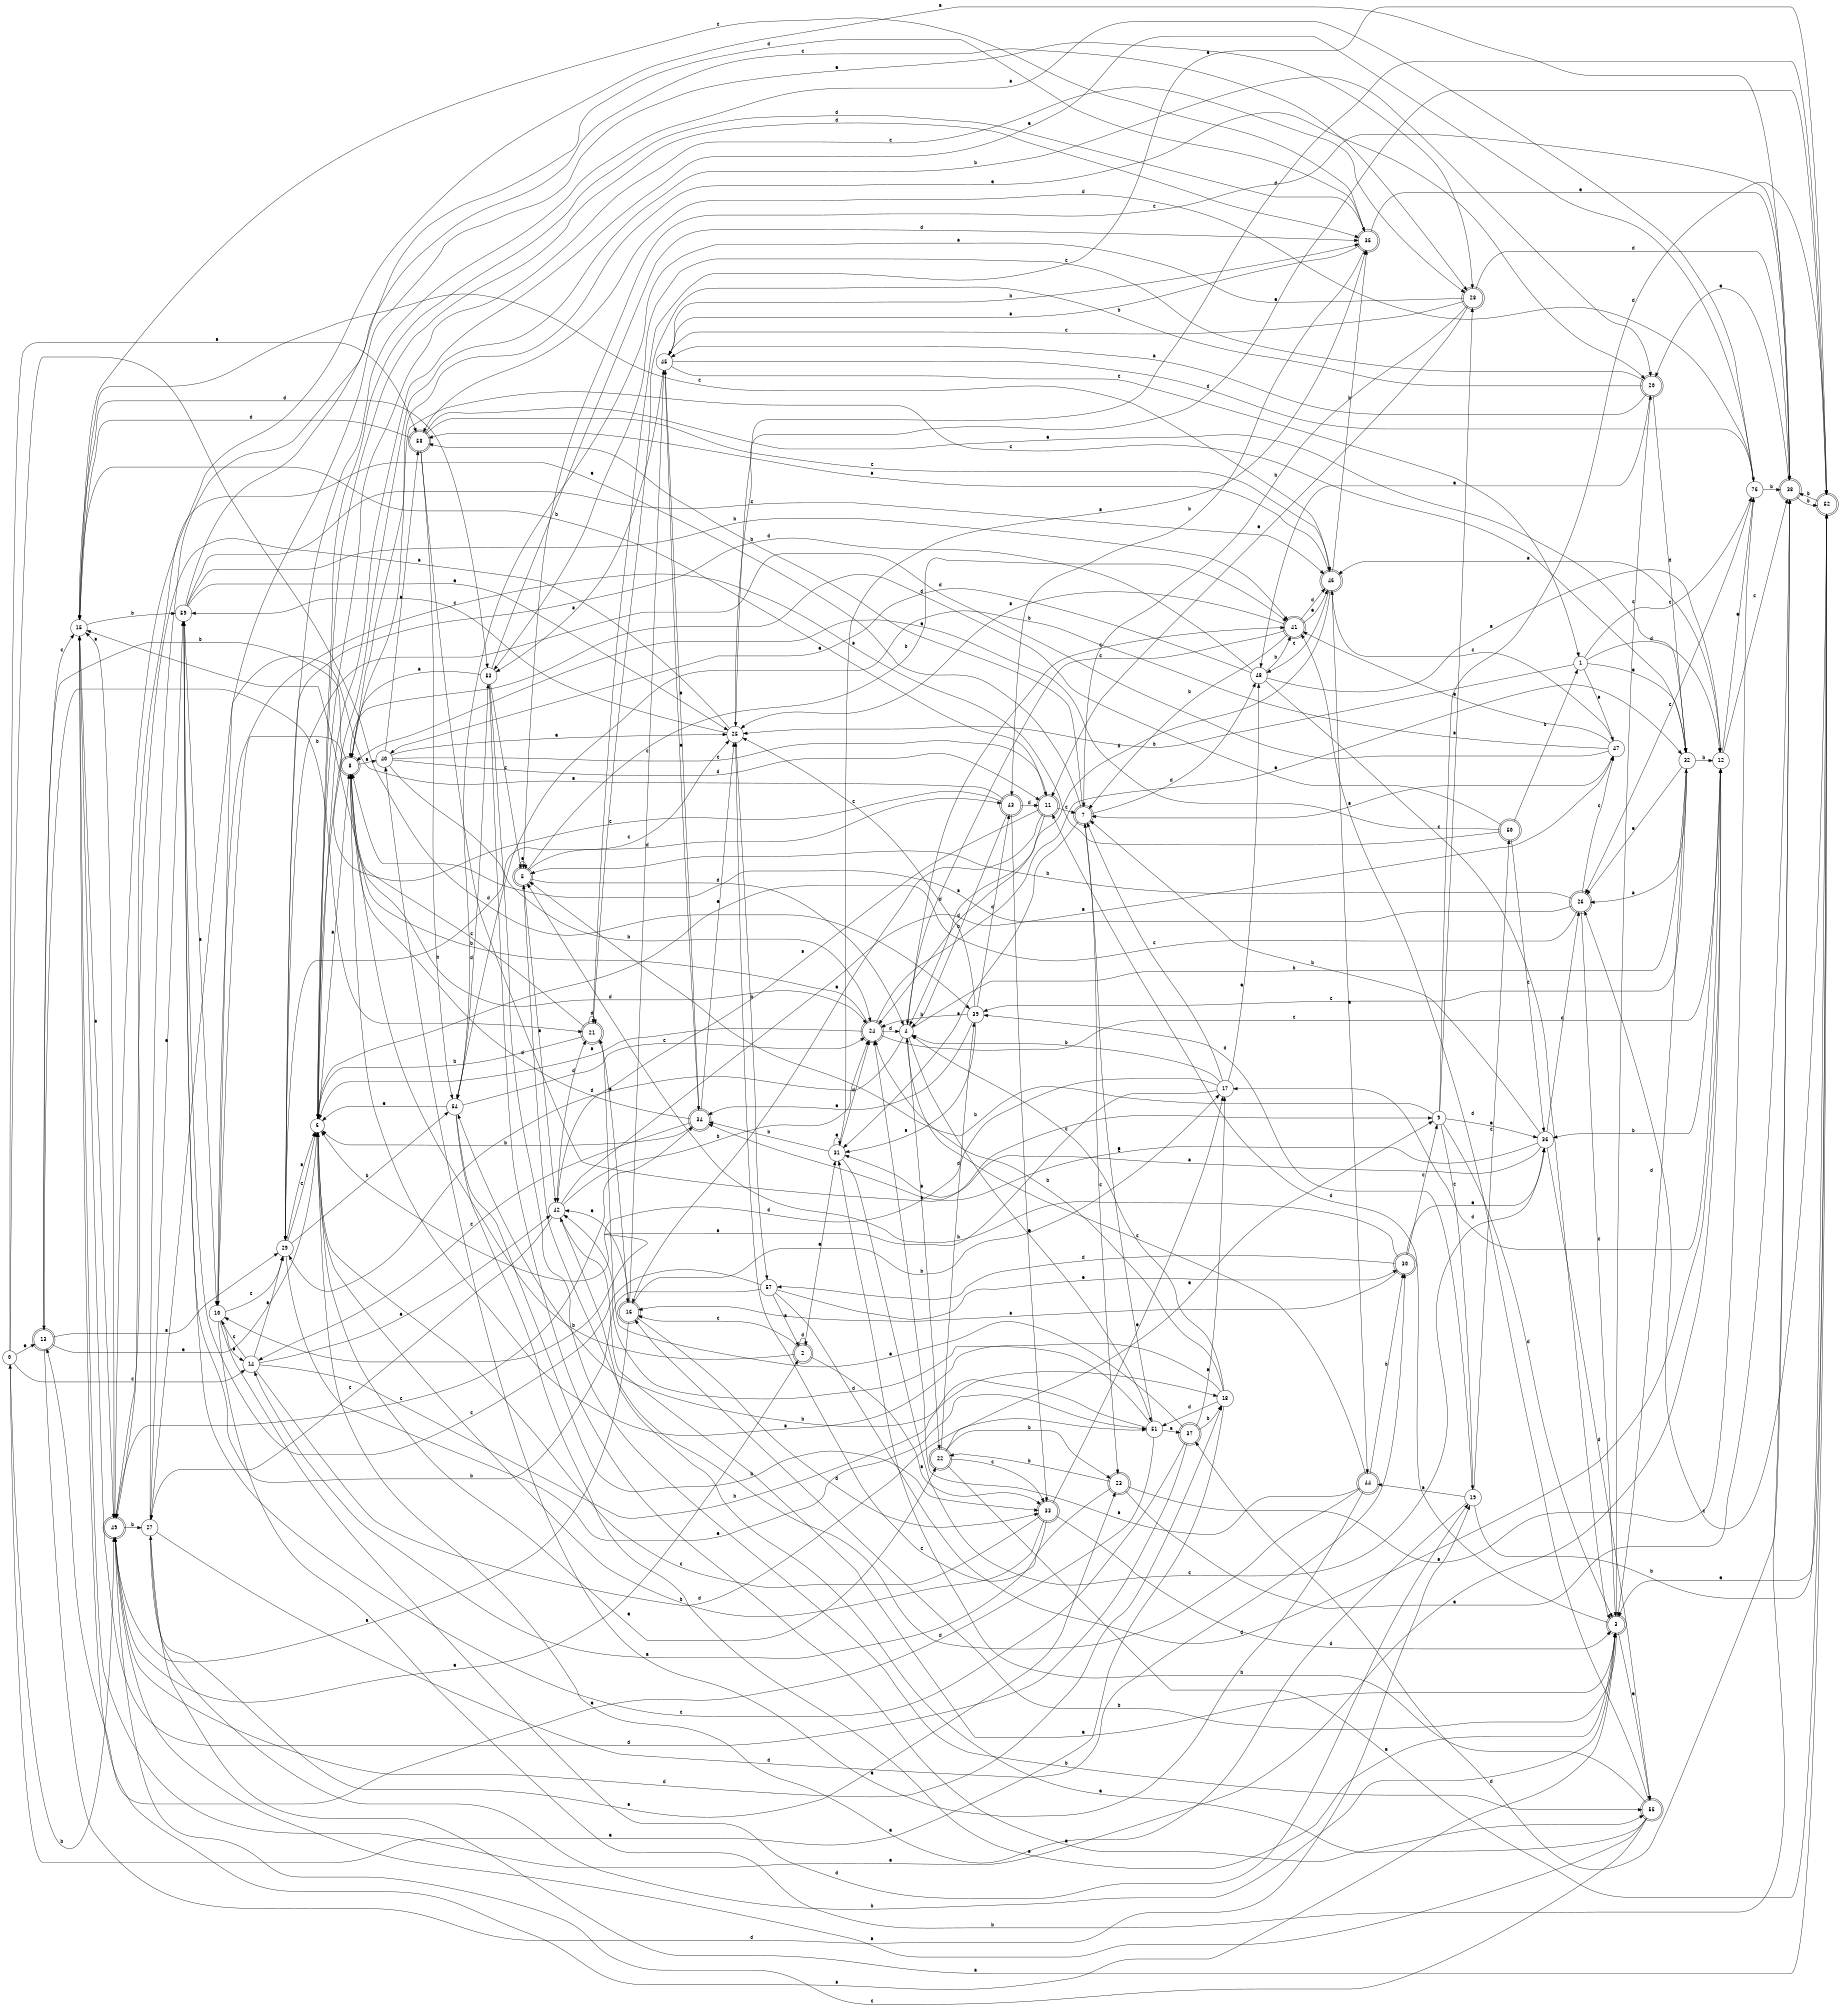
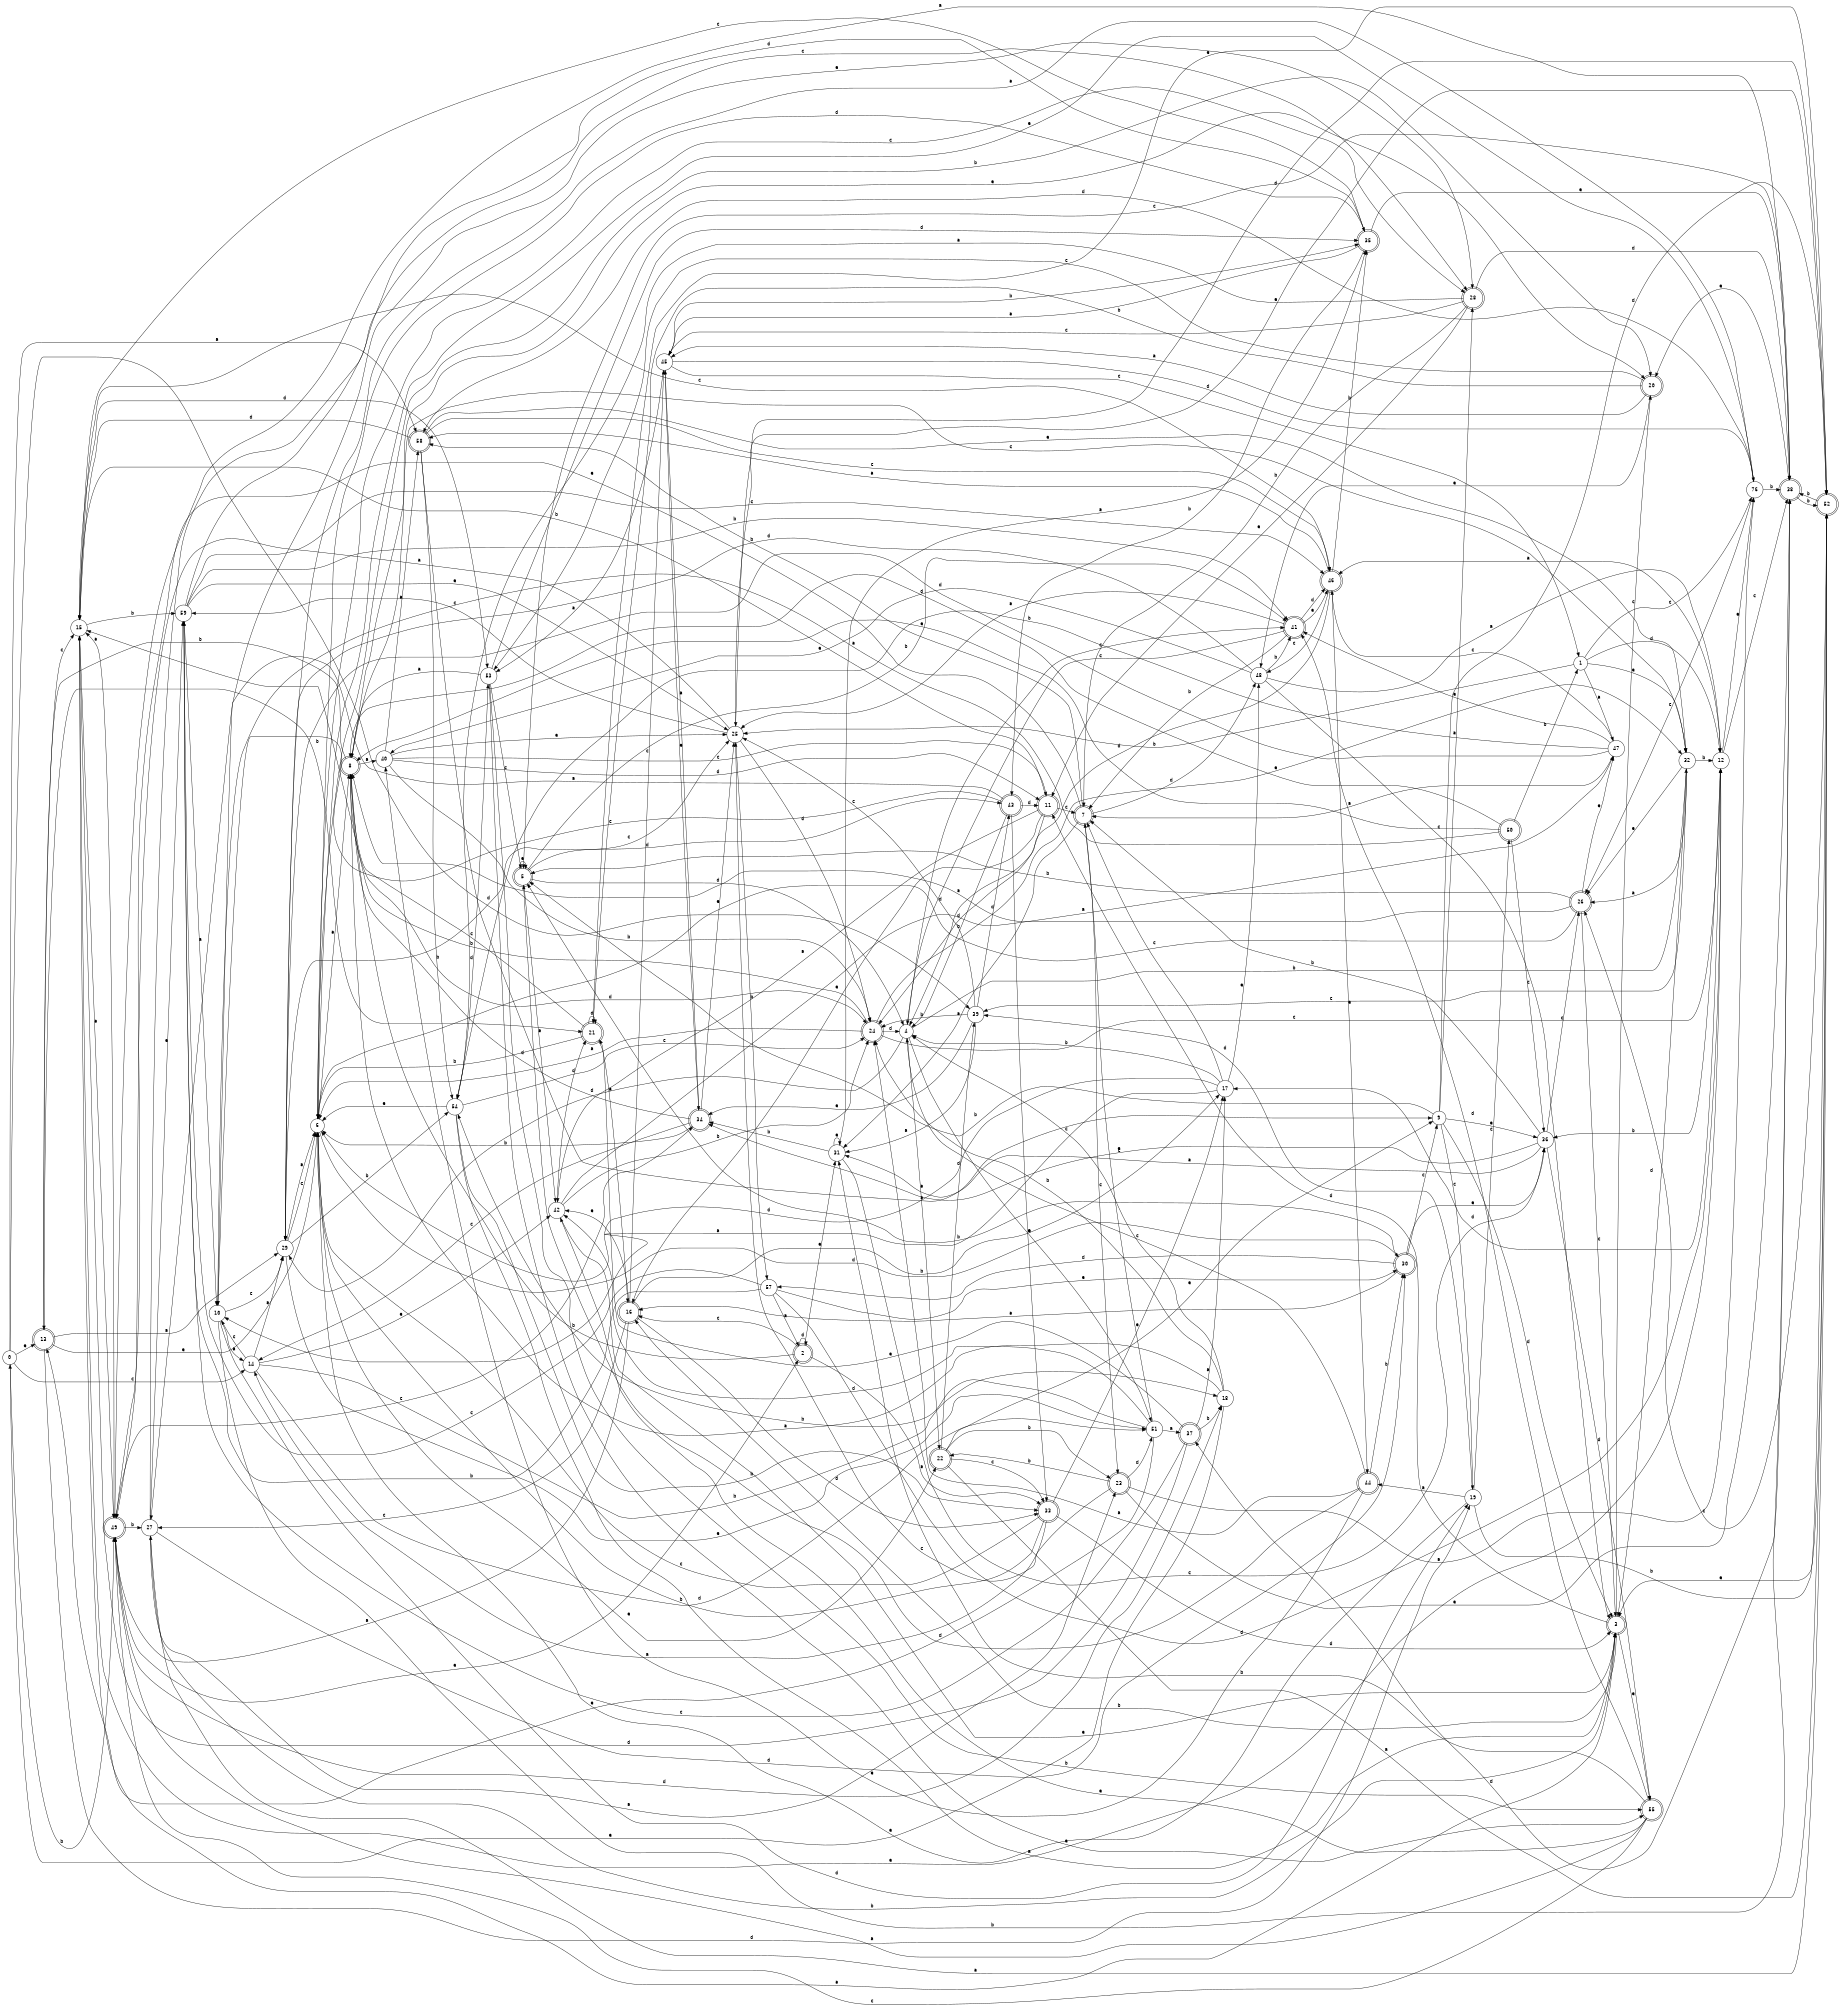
edge "6" -> "35": now "6" -> "30"
edge "20" -> "32": removed, label "d"
edge "26" -> "47": label "c" -> "e"
edge "31" -> "24": now "25" -> "24"
edge "42" -> "27": now "16" -> "27"
edge "18" -> "51": now "23" -> "51"
